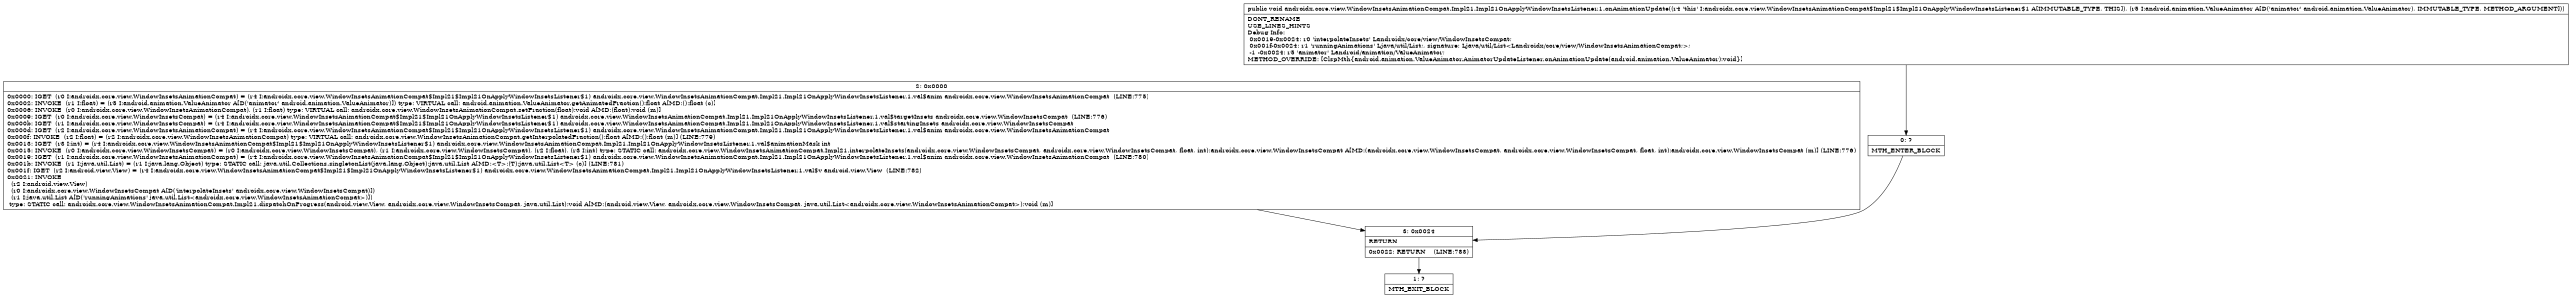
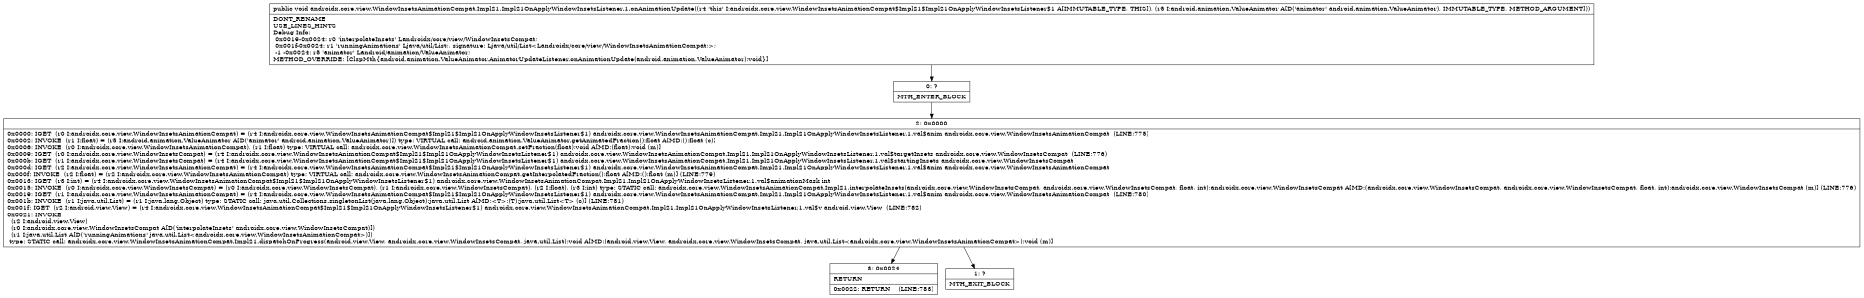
edge "0: ?" -> "3: 0x0024": now "0: ?" -> "2: 0x0000"
edge "3: 0x0024" -> "1: ?": now "2: 0x0000" -> "1: ?"
